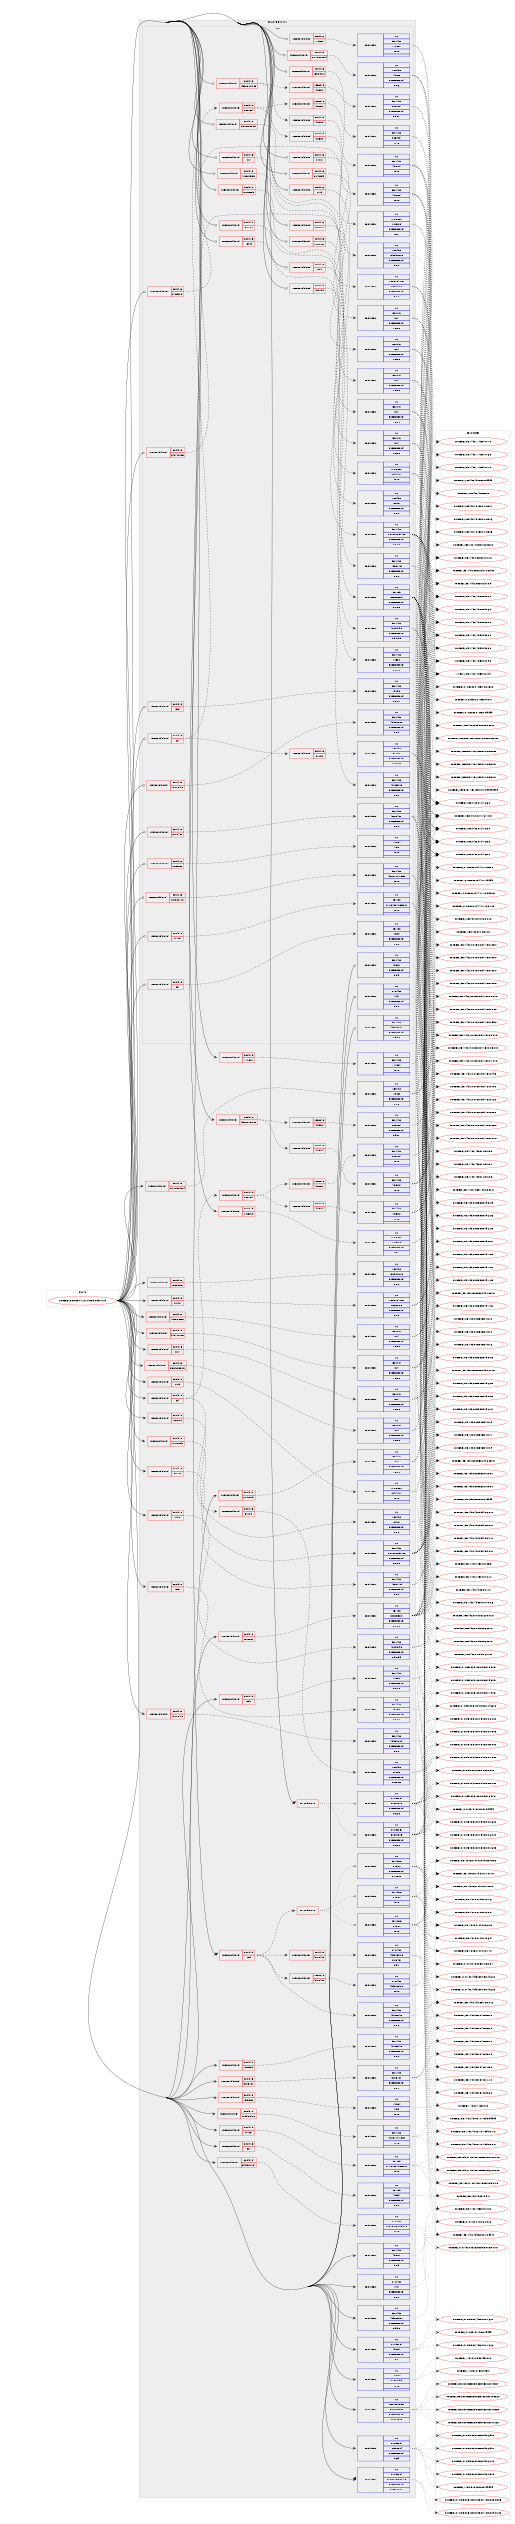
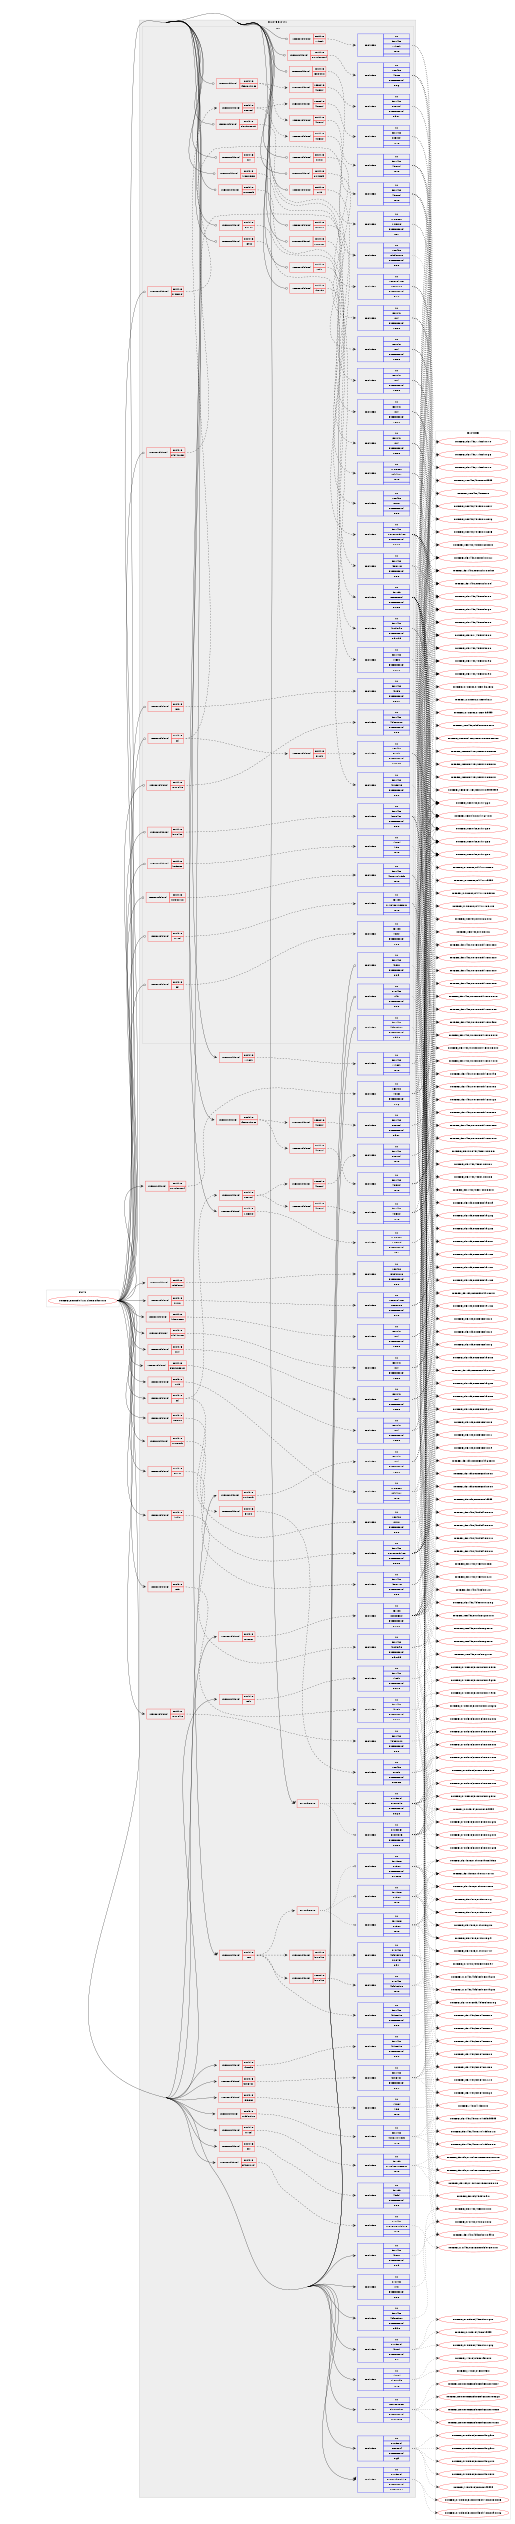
node "portage://dev-libs/libressl-3.0.1": label "portage://dev-libs/libressl-3.0.1" -> "portage://dev-any/libressl-3.0.1"
node "xxhash://dev-libs/libressl-2.9.1": label "xxhash://dev-libs/libressl-2.9.1" -> "portage://dev-libs/libressl-2.9.1"
node "portage://dev-libs/libgcrypt-1.8.5": label "portage://dev-libs/libgcrypt-1.8.5" -> "portage://dev-smaller/libgcrypt-1.8.5"
node "portage://dev-libs/liblogging-1.0.6": label "portage://dev-libs/liblogging-1.0.6" -> "portage://dev-mongodb/liblogging-1.0.6"
